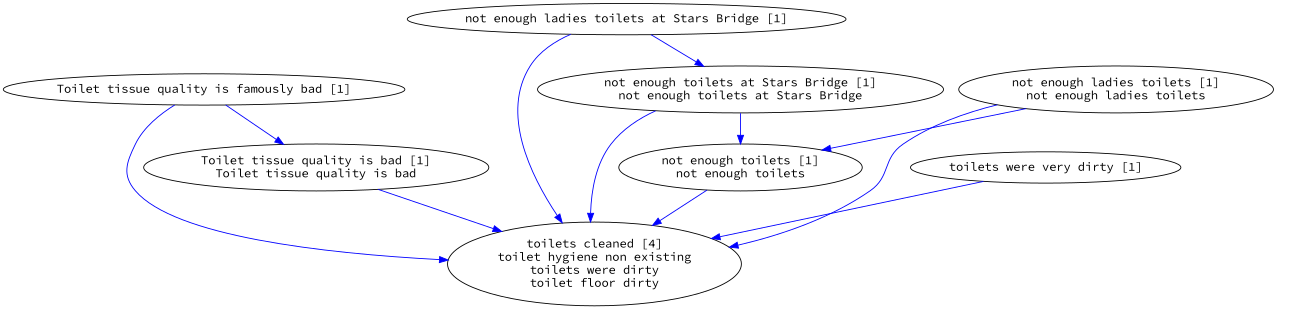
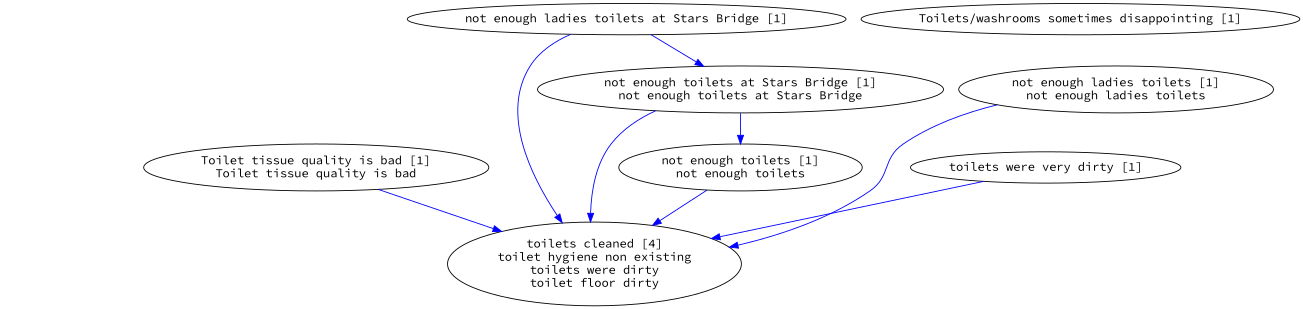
node "Toilets/washrooms sometimes disappointing [1]": added
node "Toilet tissue quality is famously bad [1]": removed
edge "not enough ladies toilets [1] not enough ladies toilets" -> "not enough toilets [1] not enough toilets": removed
